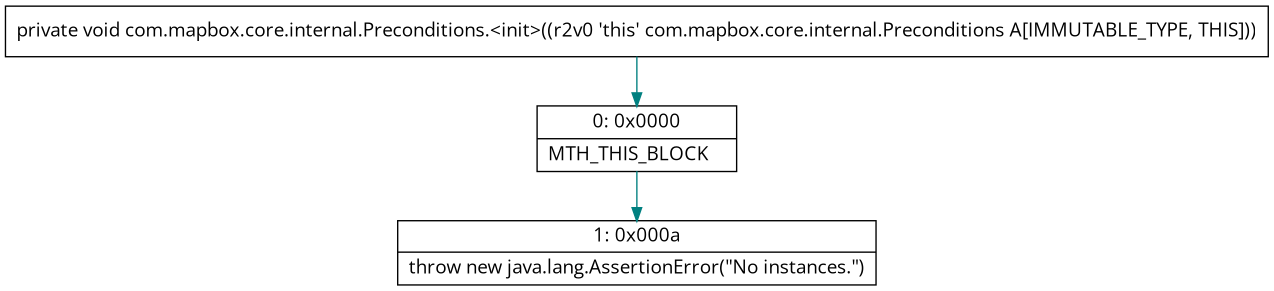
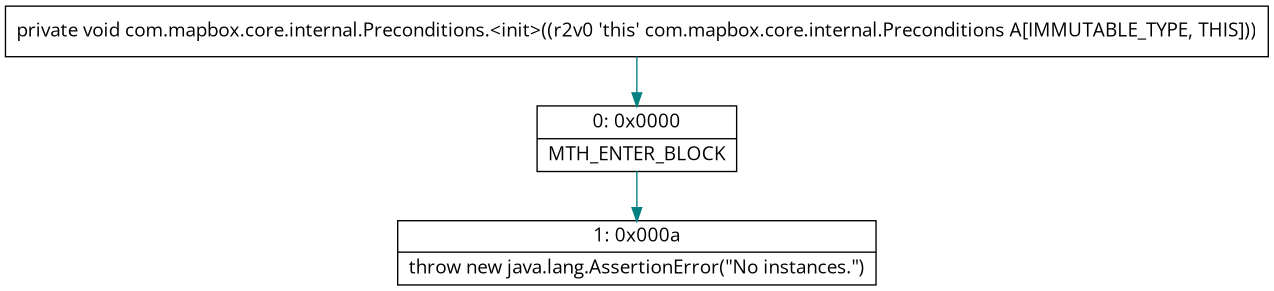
node "0: 0x0000": text "MTH_THIS_BLOCK" -> "MTH_ENTER_BLOCK"
